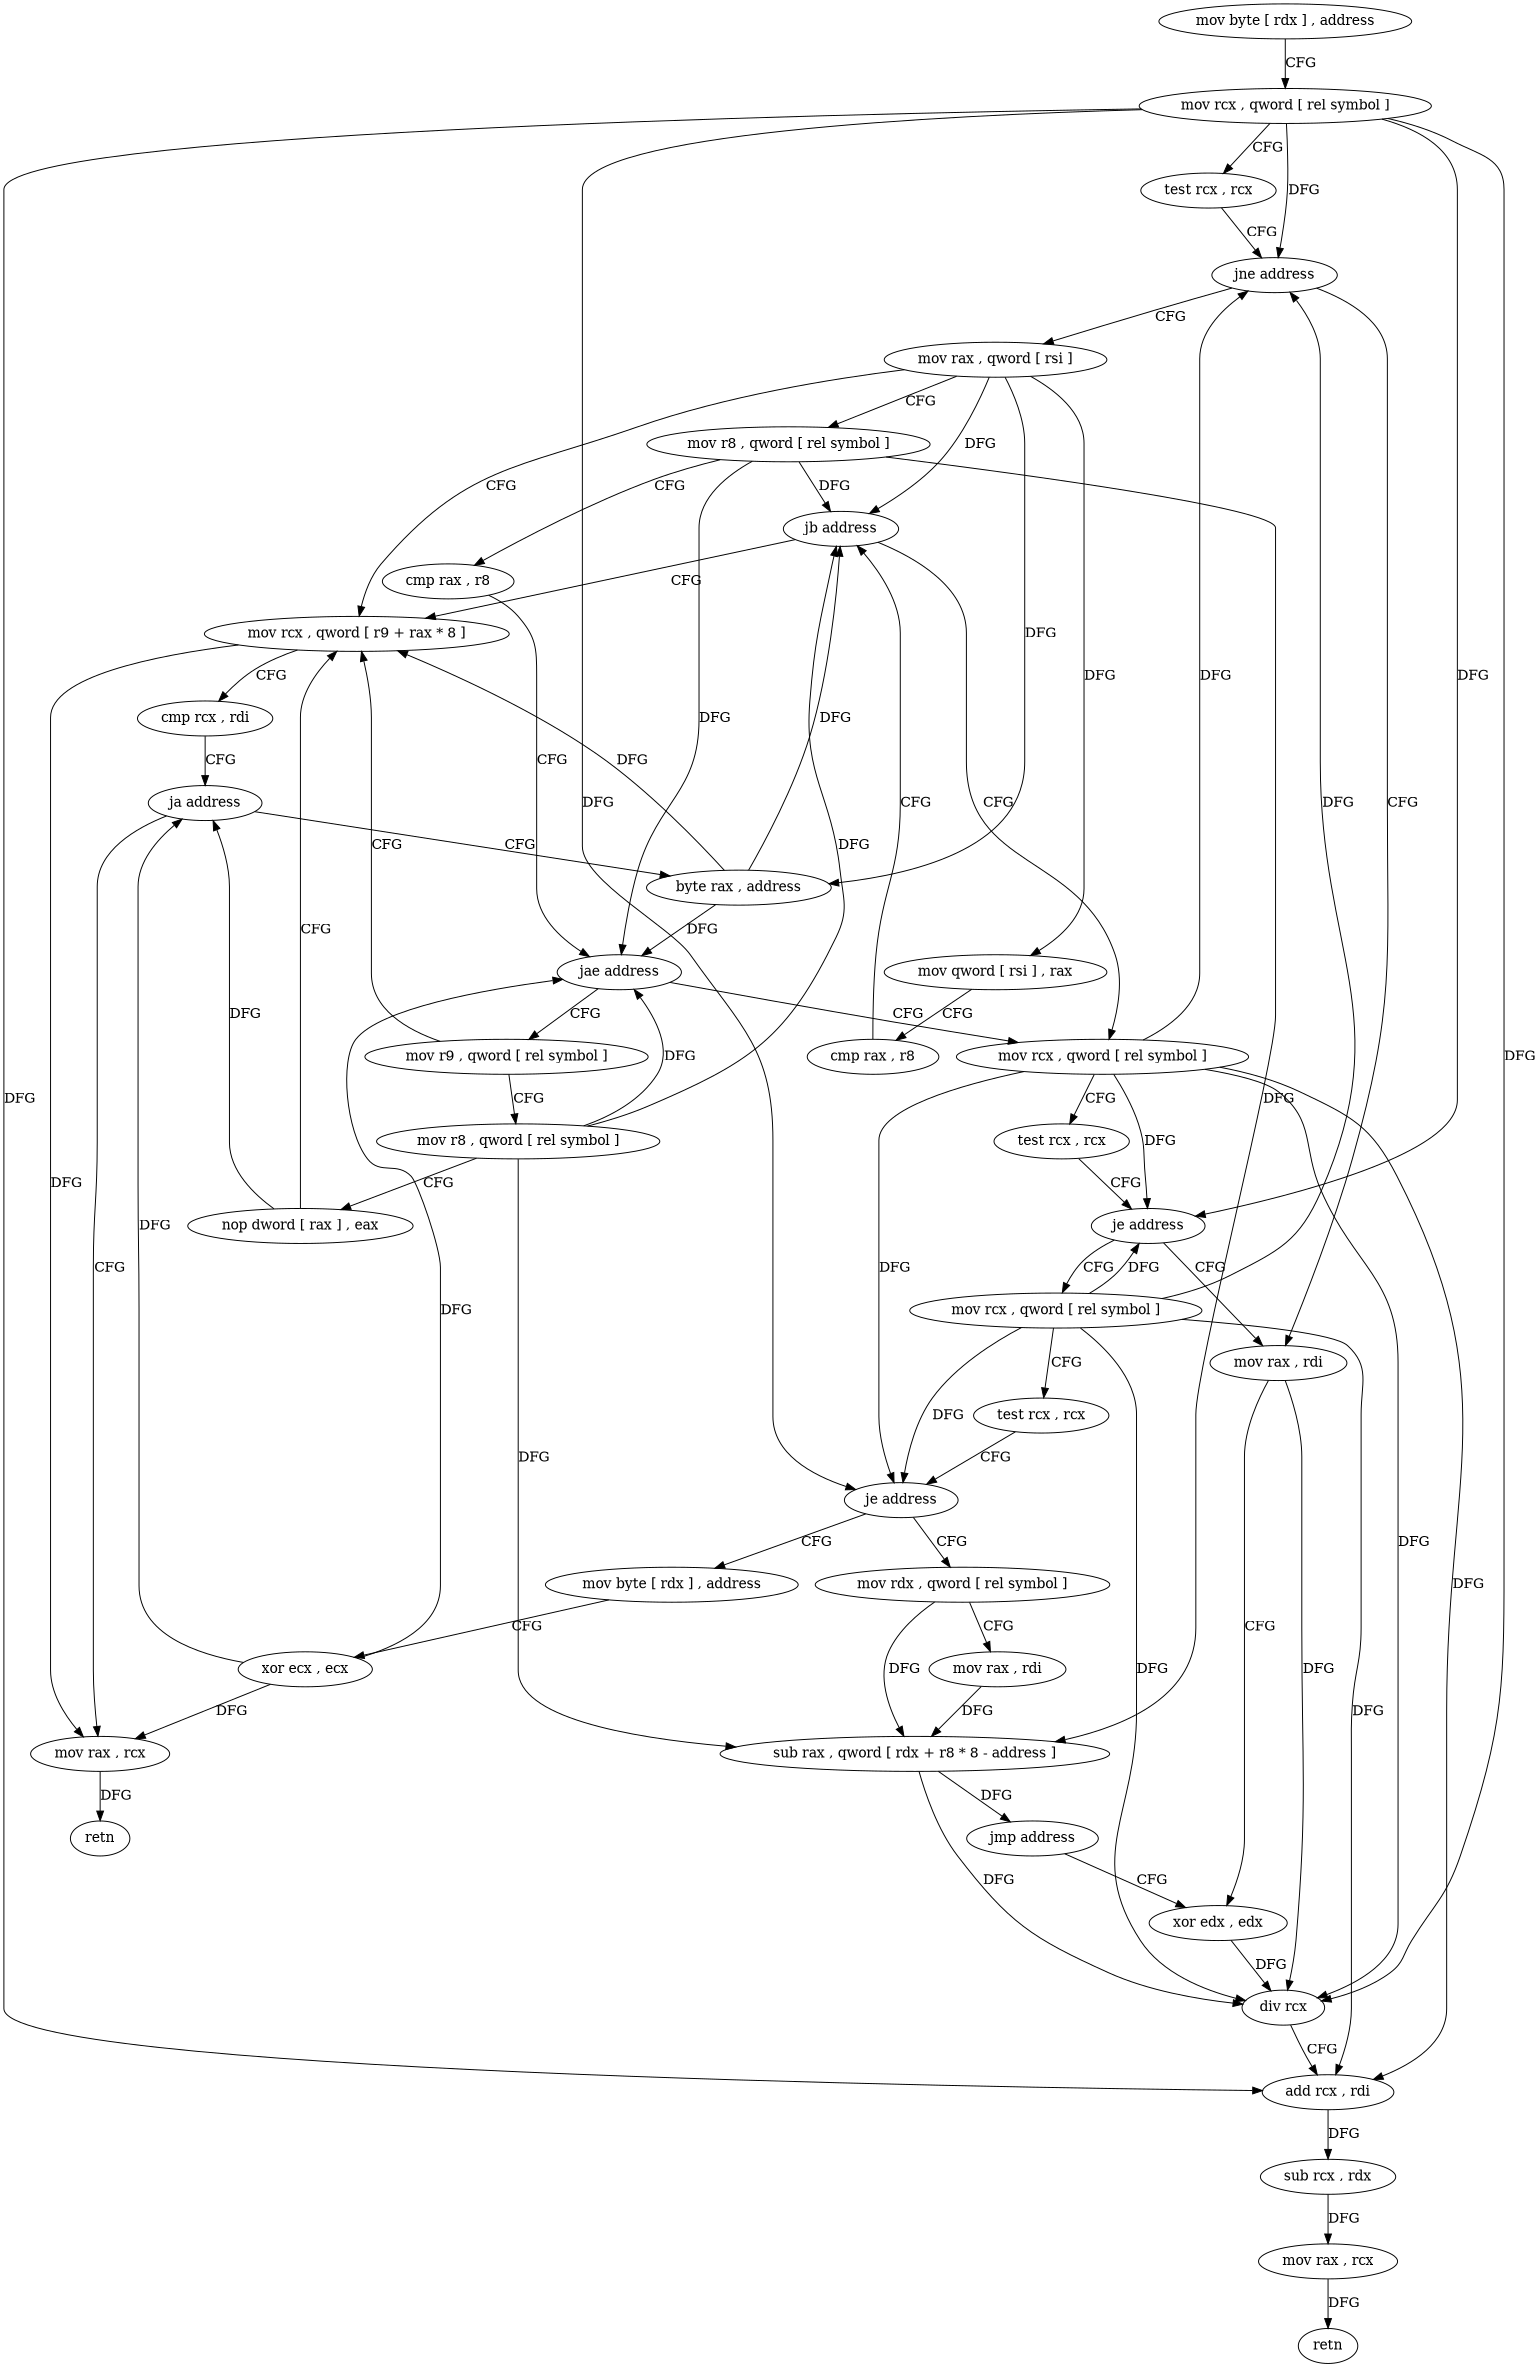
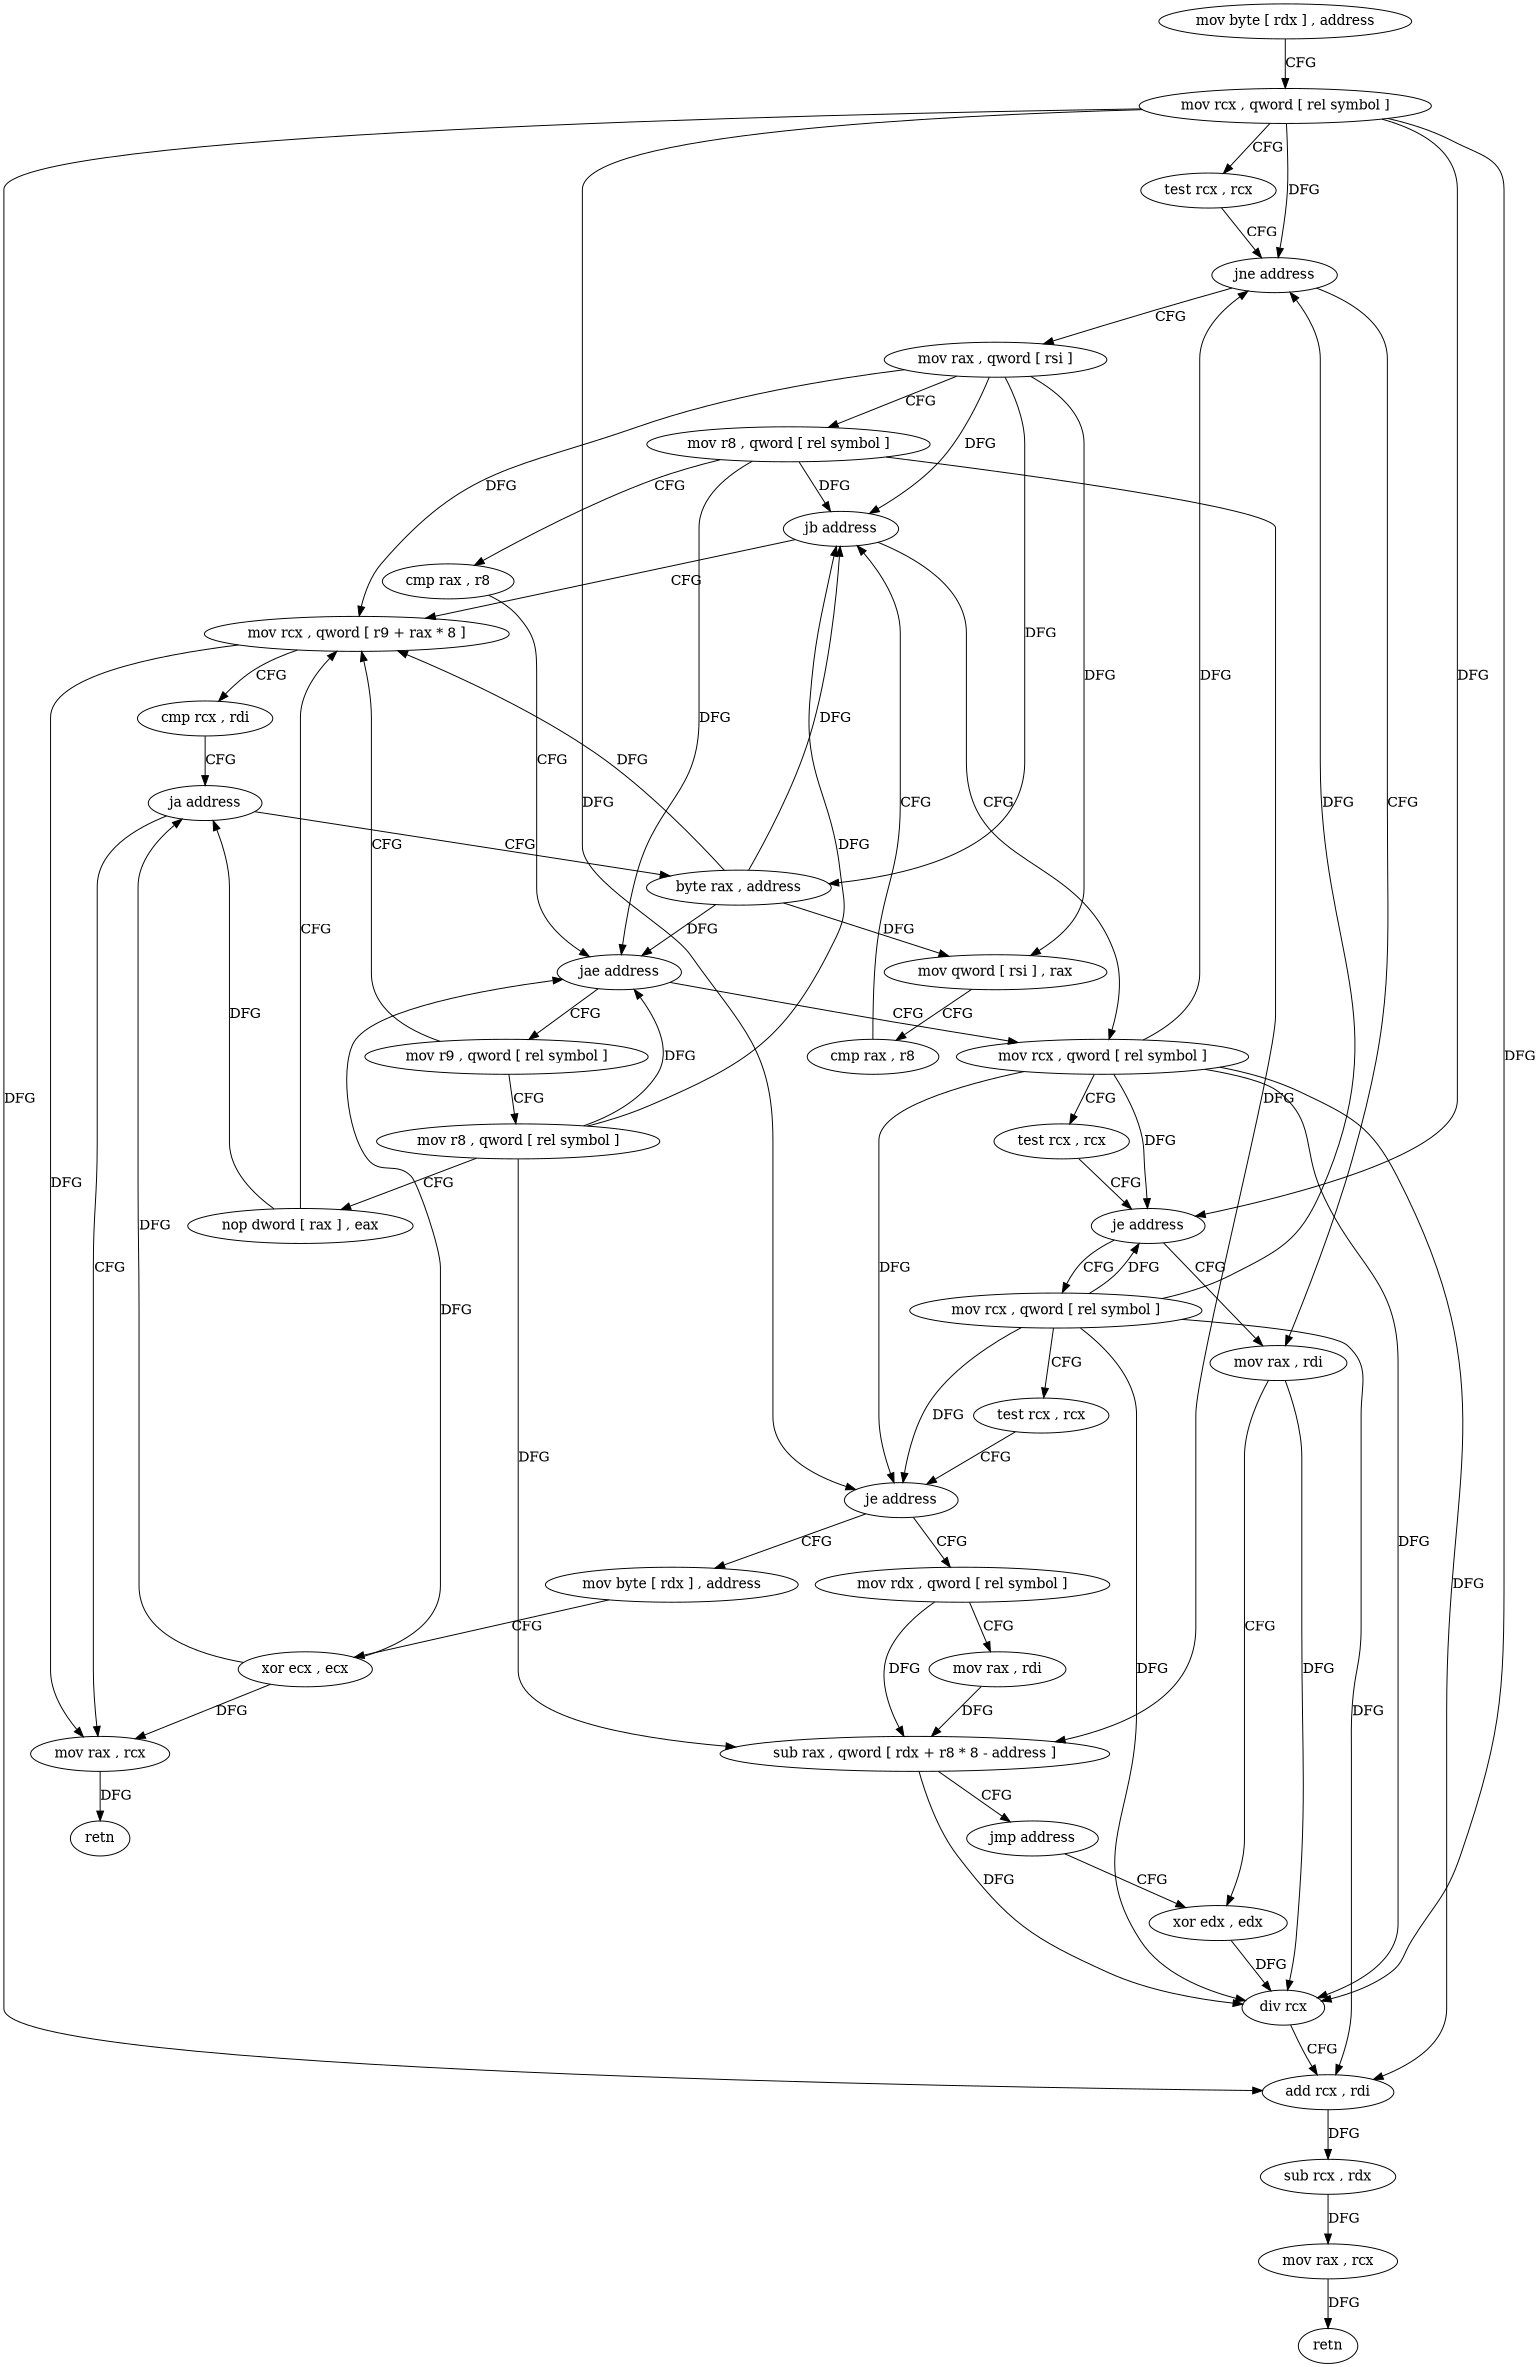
edge "mov rax , qword [ rsi ]" -> "mov rcx , qword [ r9 + rax * 8 ]": label "CFG" -> "DFG"
edge "byte rax , address" -> "mov qword [ rsi ] , rax": added, label "DFG"
edge "sub rax , qword [ rdx + r8 * 8 - address ]" -> "jmp address": label "DFG" -> "CFG"
